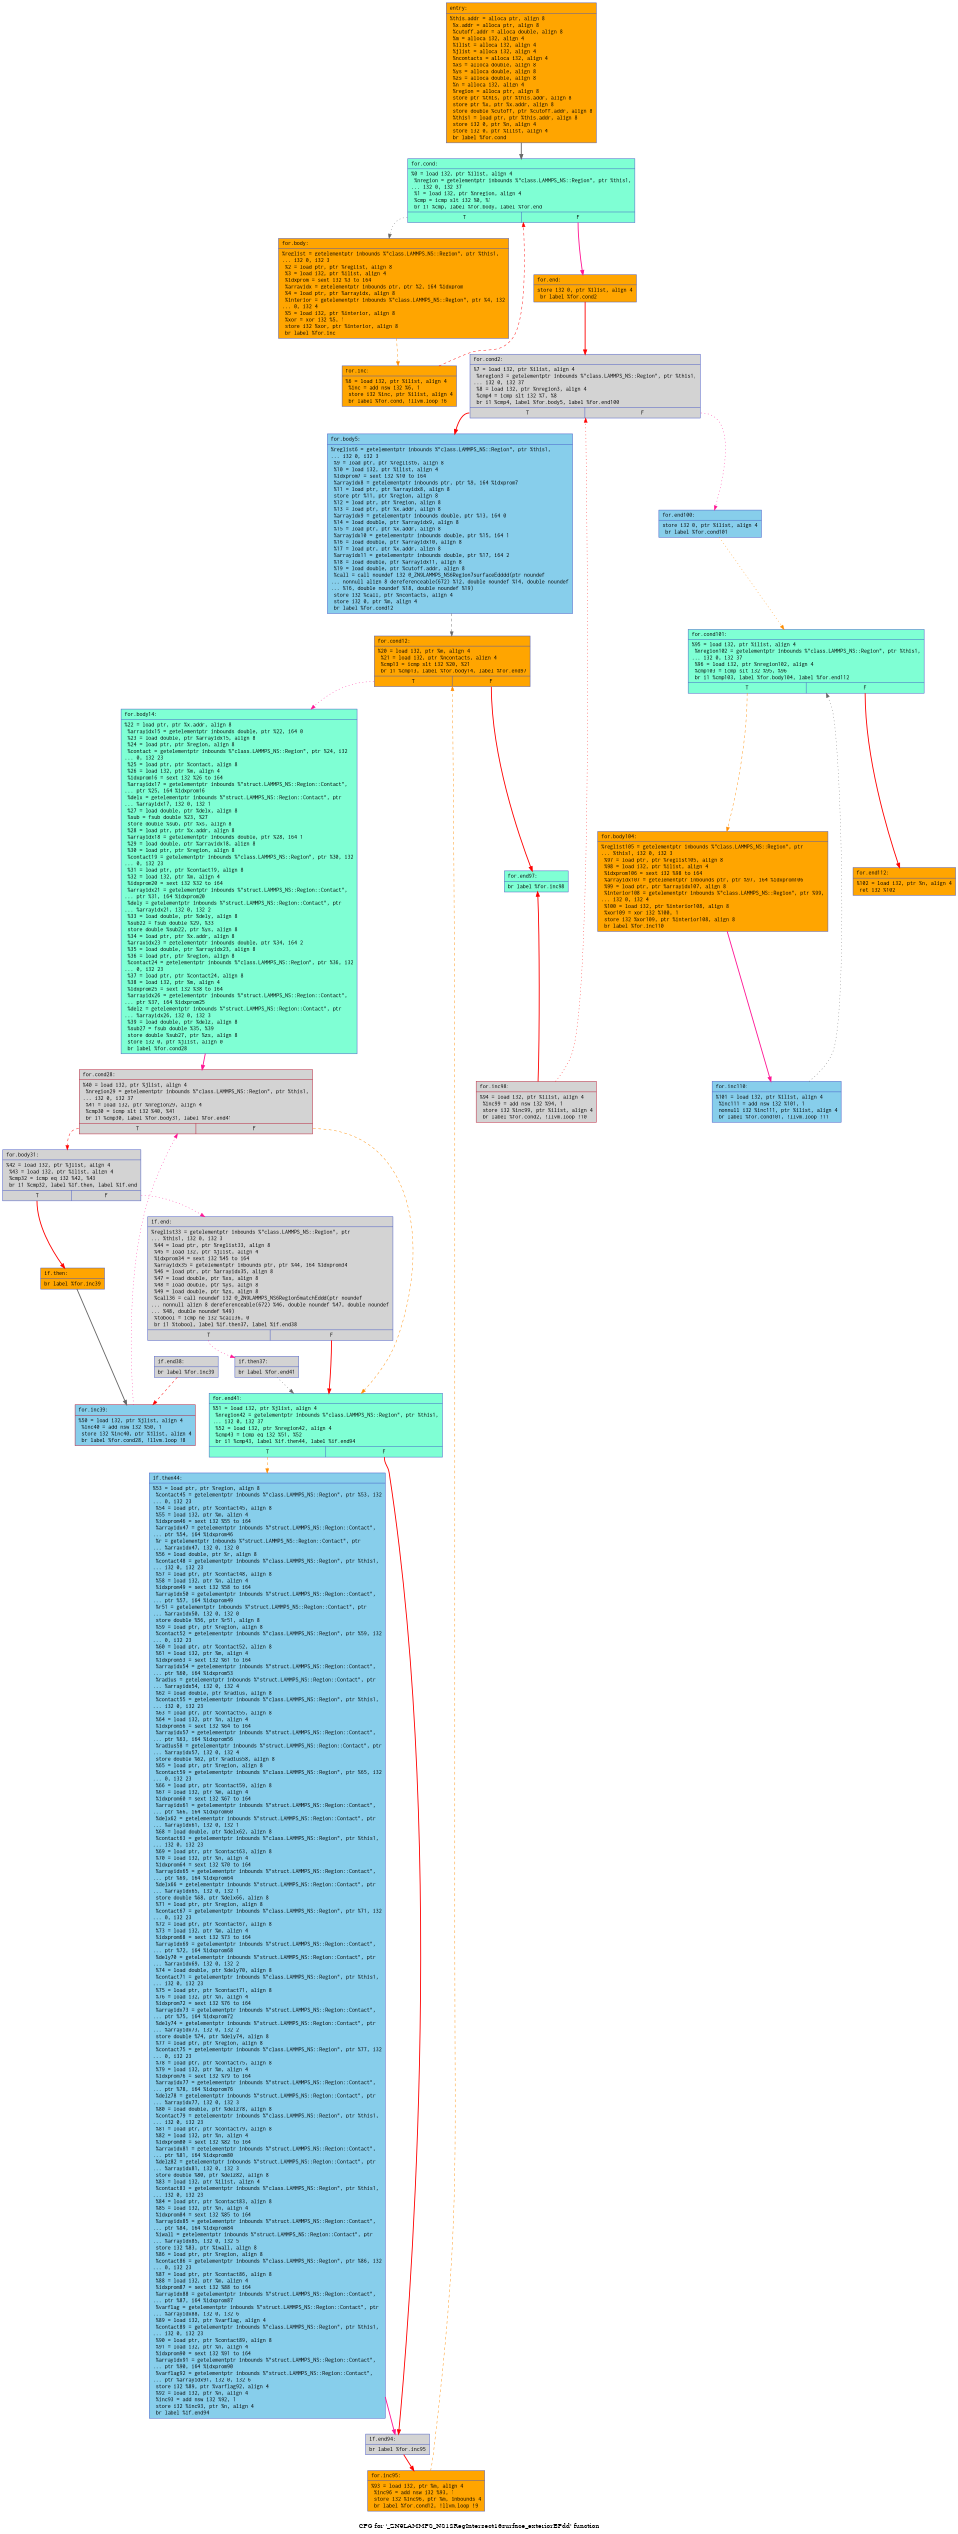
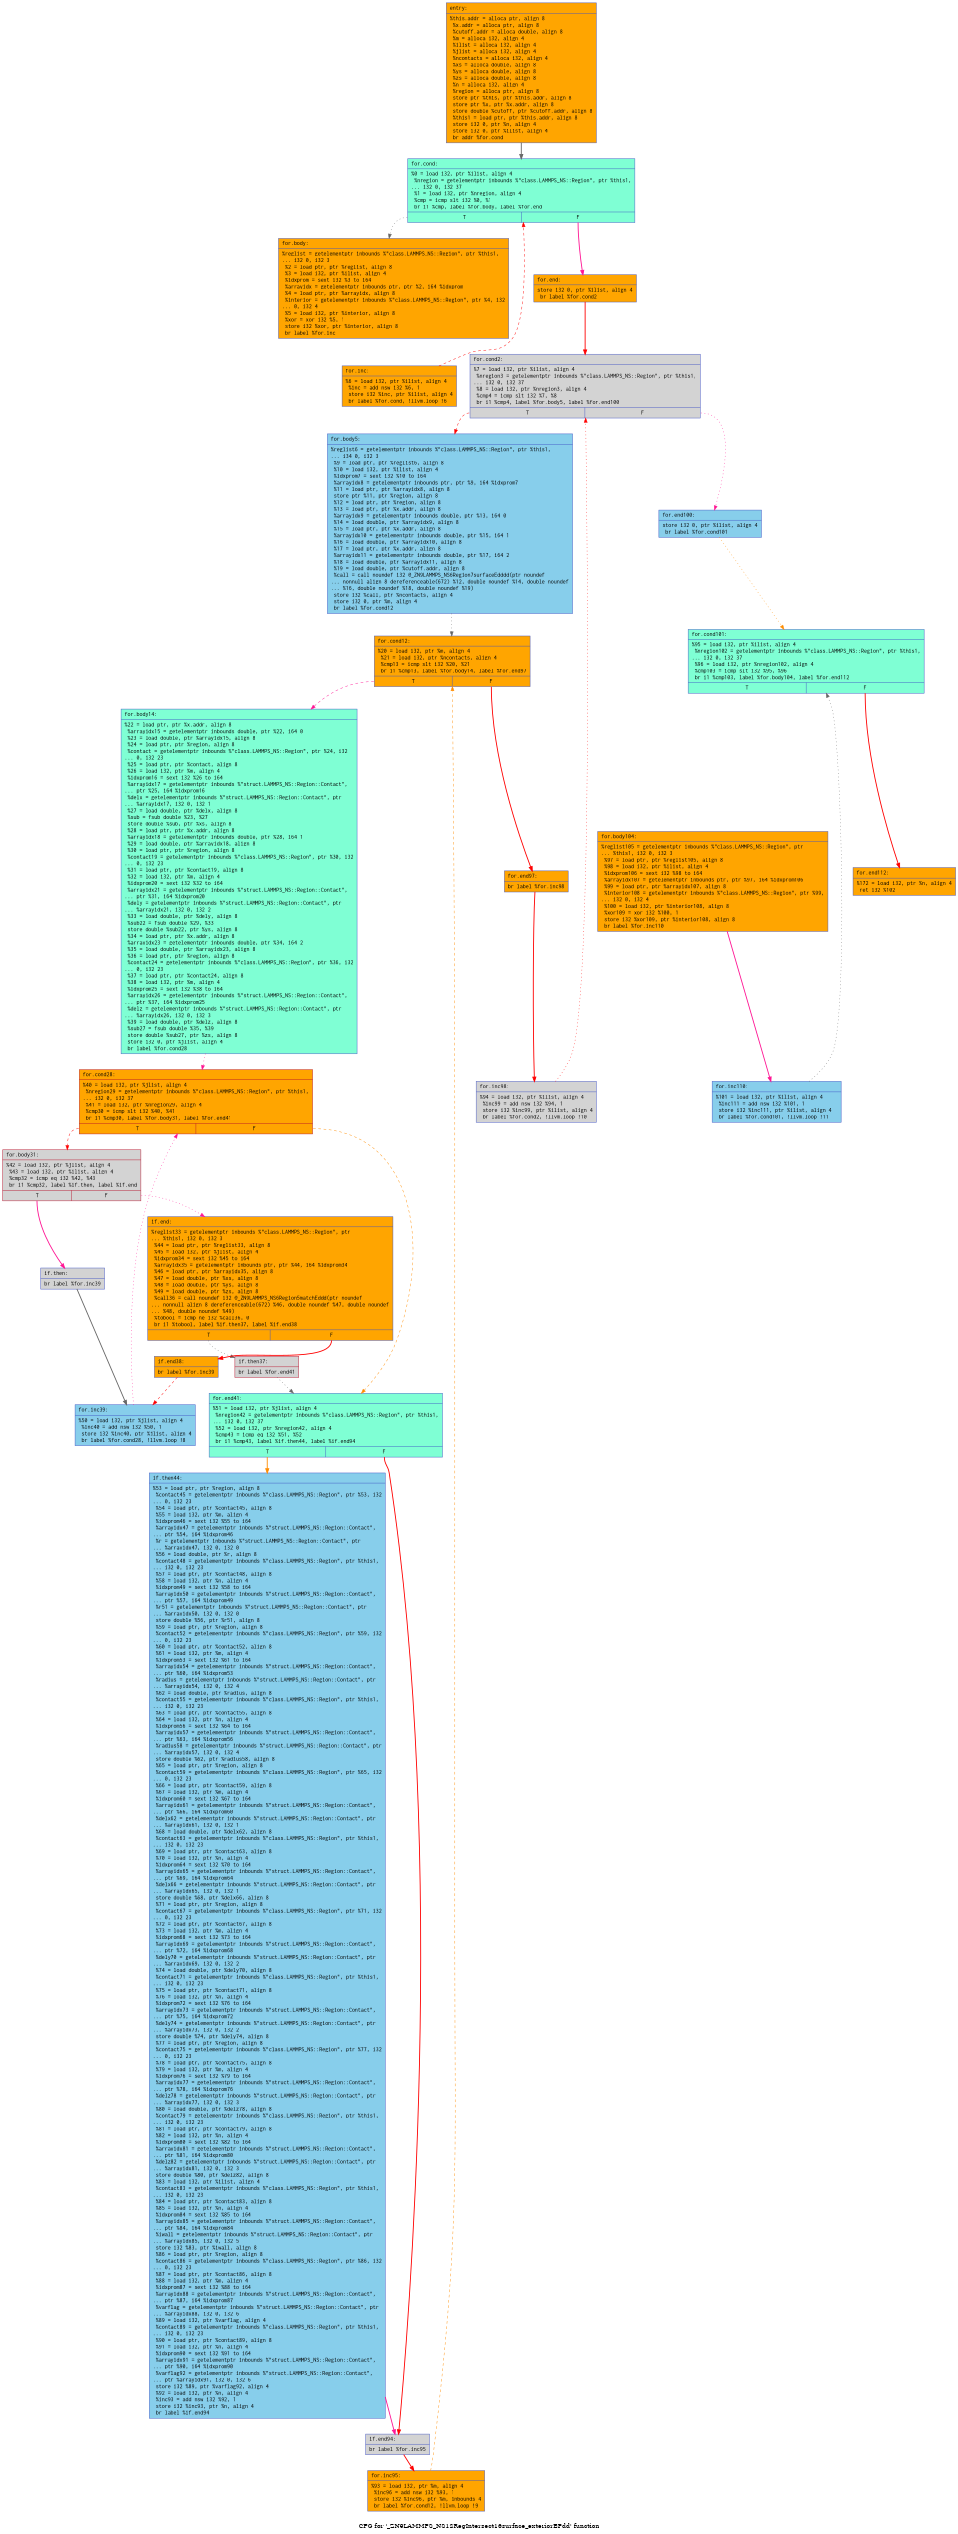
node "entry:": text "br label %for.cond" -> "br addr %for.cond"
edge "for.body:" -> "for.inc:": removed
edge "for.cond2:" -> "for.body5:": style bold -> dashed
node "for.body5:": text "... i32 0, i32 3" -> "... i34 0, i32 3"
edge "for.body5:" -> "for.cond12:": style dashed -> dotted
edge "for.cond12:" -> "for.body14:": style dotted -> dashed
edge "for.cond101:" -> "for.body104:": removed
node "for.end97:": fillcolor aquamarine -> orange
node "for.end112:": text "%102 = load i32, ptr %n, align 4" -> "%172 = load i32, ptr %n, align 4"
edge "for.inc98:" -> "for.end97:": reversed
node "for.body14:": text "store i32 0, ptr %jlist, align 0" -> "store i32 0, ptr %jlist, align 4"
edge "for.body14:" -> "for.cond28:": style bold -> dotted
node "for.cond28:": fillcolor lightgrey -> orange
node "for.inc98:": color #b70d28ff -> #3d50c3ff
node "for.inc110:": text "nonnull i32 %inc111, ptr %ilist, align 4" -> "store i32 %inc111, ptr %ilist, align 4"
node "for.body31:": color #3d50c3ff -> #b70d28ff
edge "for.body31:" -> "if.then:": color red -> deeppink
node "if.then:": fillcolor orange -> lightgrey
node "if.end:": fillcolor lightgrey -> orange
edge "if.end:" -> "if.then37:": color deeppink -> gray40
edge "if.end:" -> "for.end41:": now "if.end:" -> "if.end38:"
node "if.end38:": fillcolor lightgrey -> orange
node "if.then37:": color #3d50c3ff -> #b70d28ff
node "for.inc39:": color #b70d28ff -> #3d50c3ff
edge "for.end41:" -> "if.then44:": style dashed -> bold
